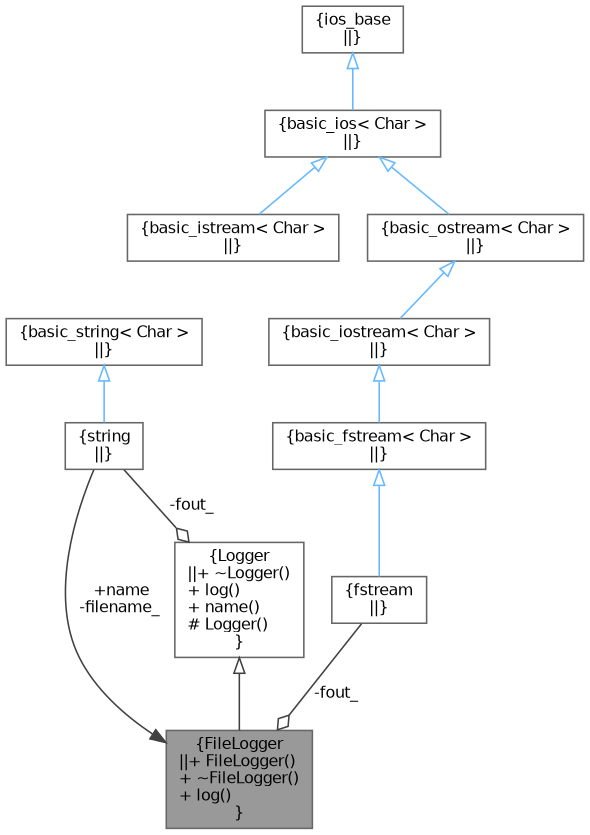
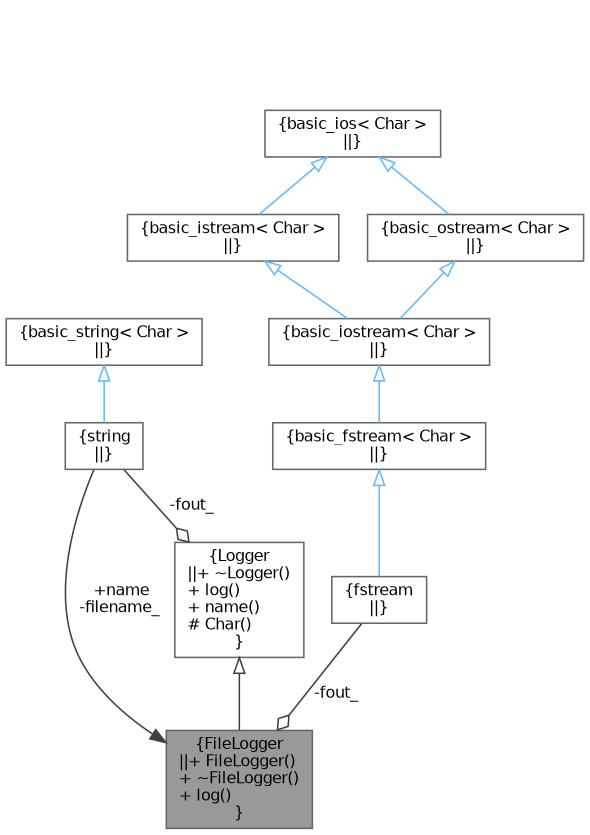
node "{ios_base ||}": removed
edge "{basic_iostream< Char > ||}" -> "{basic_istream< Char > ||}": added
node "{Logger ||+ ~Logger() + log() + name() # Logger() }": label "{Logger ||+ ~Logger() + log() + name() # Logger() }" -> "{Logger ||+ ~Logger() + log() + name() # Char() }"
